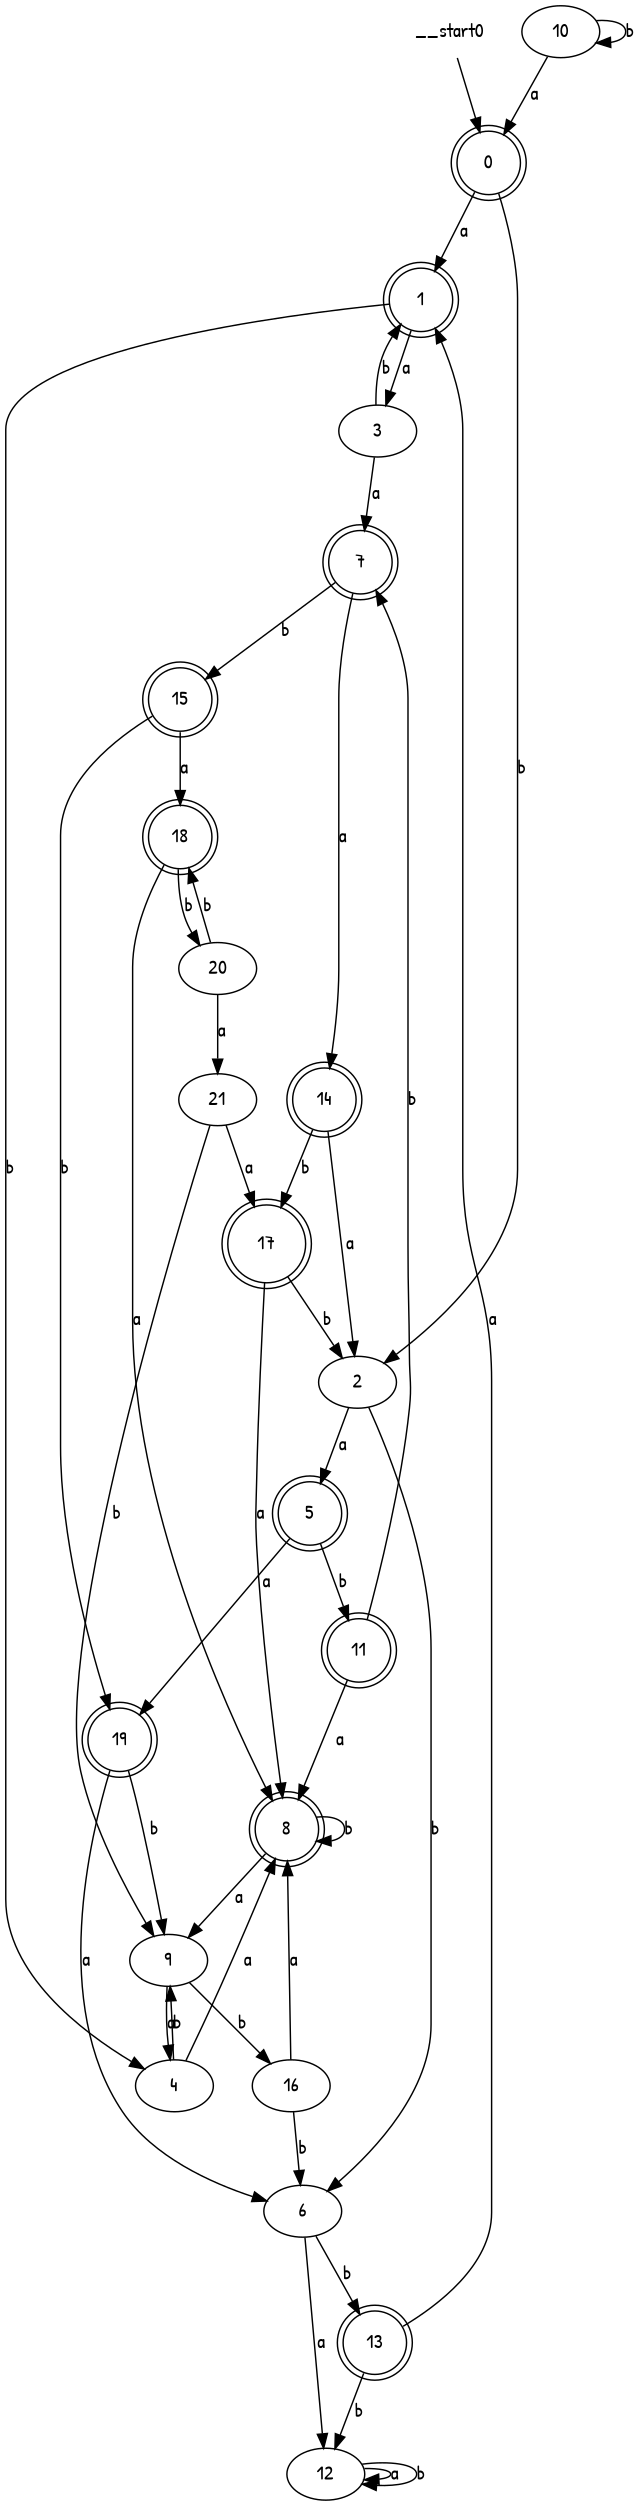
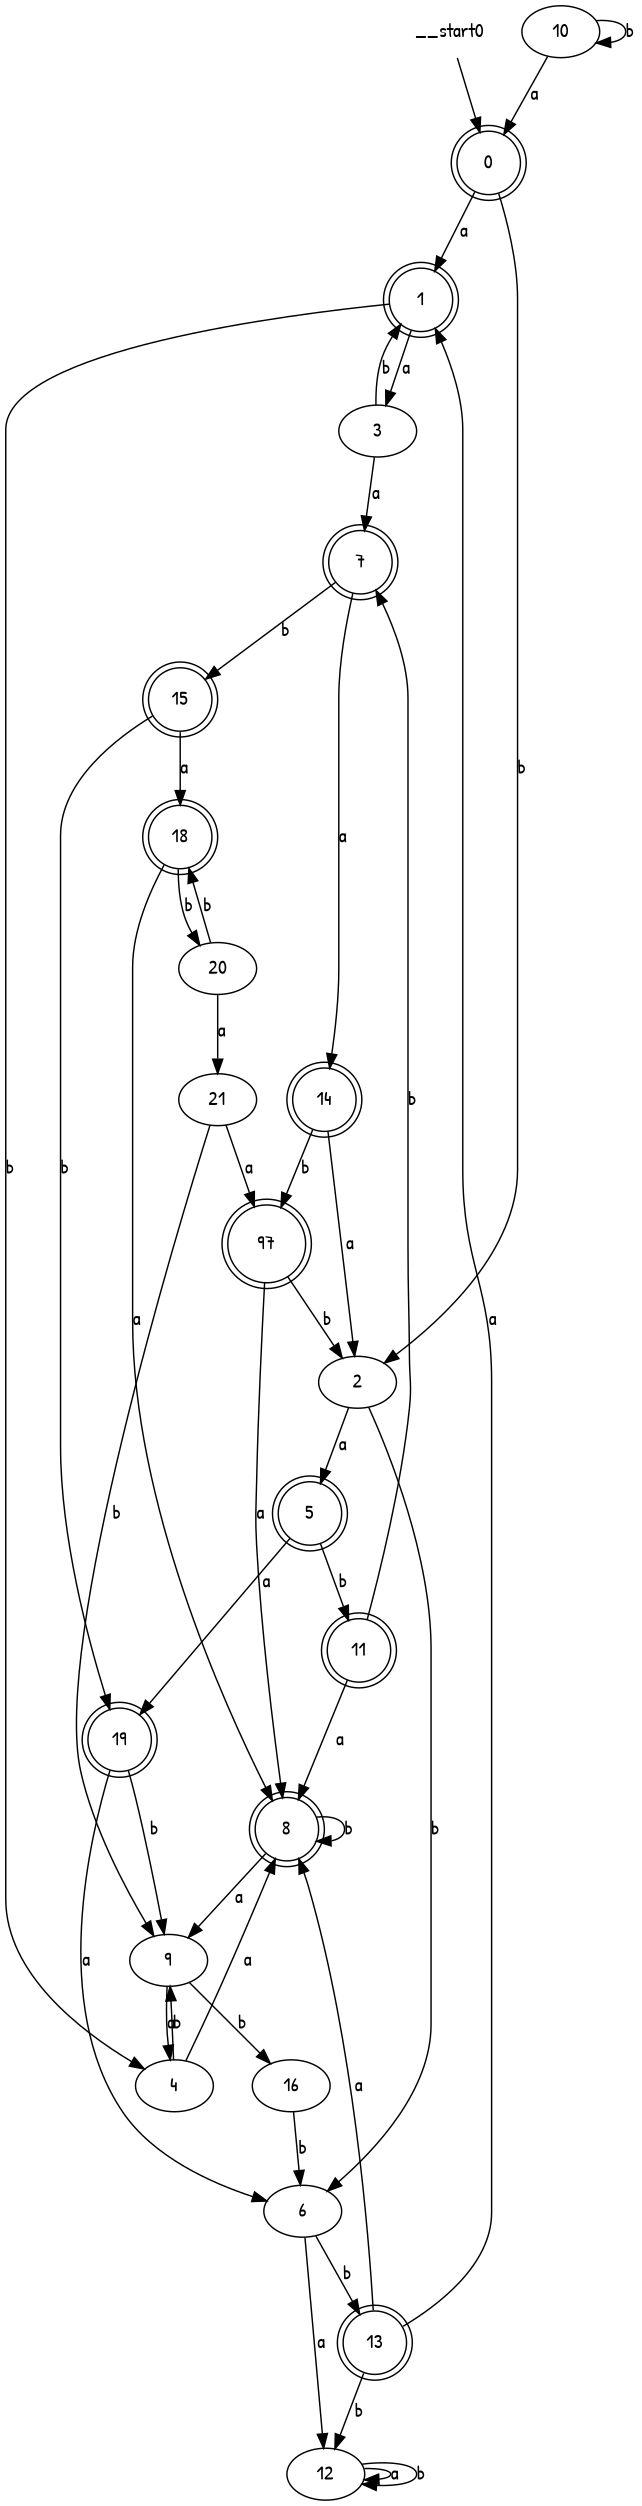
node "17": label "17" -> "97"
edge "16" -> "8": now "13" -> "8"
